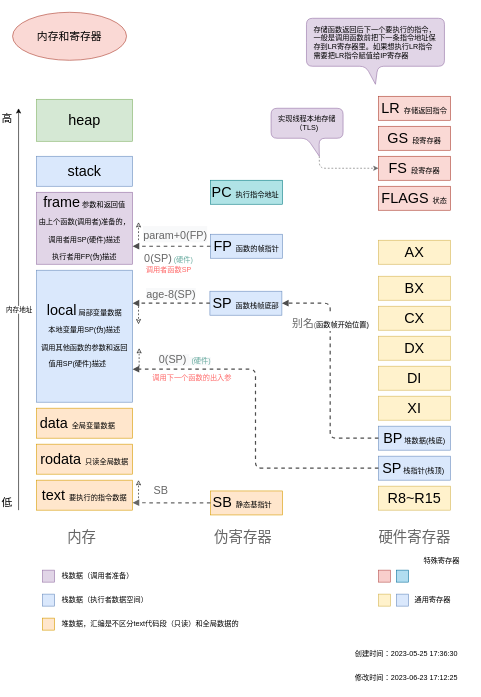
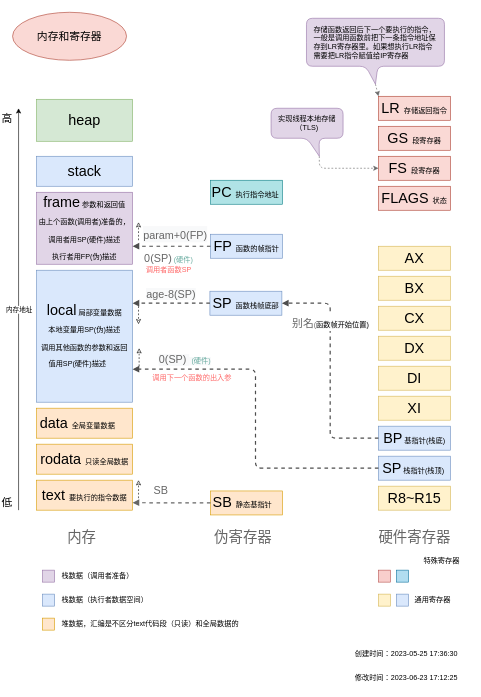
edge "存储函数返回后下一个要执行的指令，一般是调用函数前把下一条指令地址保存到LR寄存器里。如果想执行LR指令 需要把LR指令赋值给IP寄存器" -> "LR 存储返回指令": added
node "AX": moved (414, 252) -> (414, 258)
node "BP 堆数据(栈底)": label "BP 堆数据(栈底)" -> "BP 基指针(栈底)"
